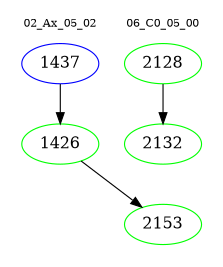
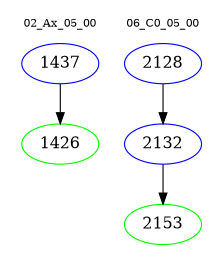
cluster "02_Ax_05_02": label "02_Ax_05_02" -> "02_Ax_05_00"
node "2128": color green -> blue
node "2132": color green -> blue
edge "1426" -> "2153": now "2132" -> "2153"
